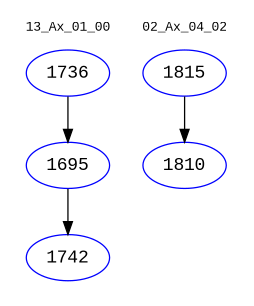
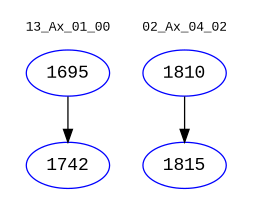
node "1736": removed
edge "1815" -> "1810": reversed
